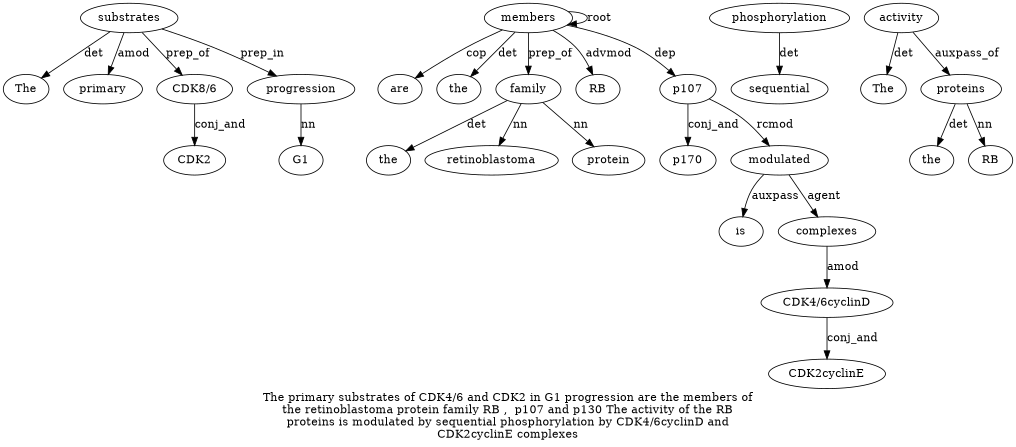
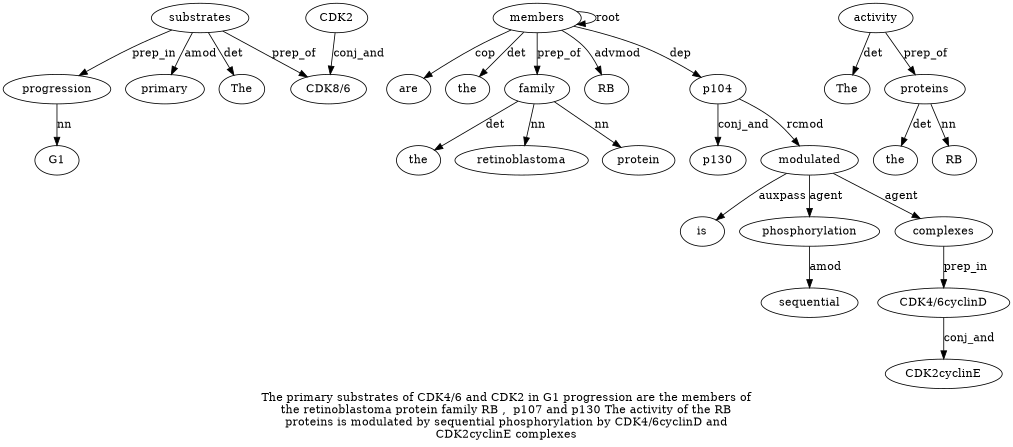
edge "phosphorylation" -> "sequential": label "det" -> "amod"
edge "activity" -> "proteins": label "auxpass_of" -> "prep_of"
node "p107": label "p107" -> "p104"
edge "CDK8/6" -> "CDK2": reversed
node "p170": label "p170" -> "p130"
edge "modulated" -> "phosphorylation": added, label "agent"
edge "complexes" -> "CDK4/6cyclinD": label "amod" -> "prep_in"
